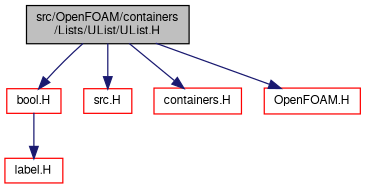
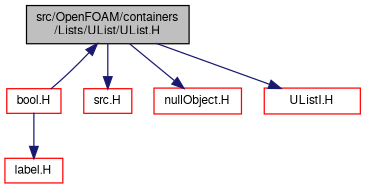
edge "src/OpenFOAM/containers /Lists/UList/UList.H" -> "bool.H": reversed
node "containers.H": label "containers.H" -> "nullObject.H"
node "OpenFOAM.H": label "OpenFOAM.H" -> "UListI.H"
